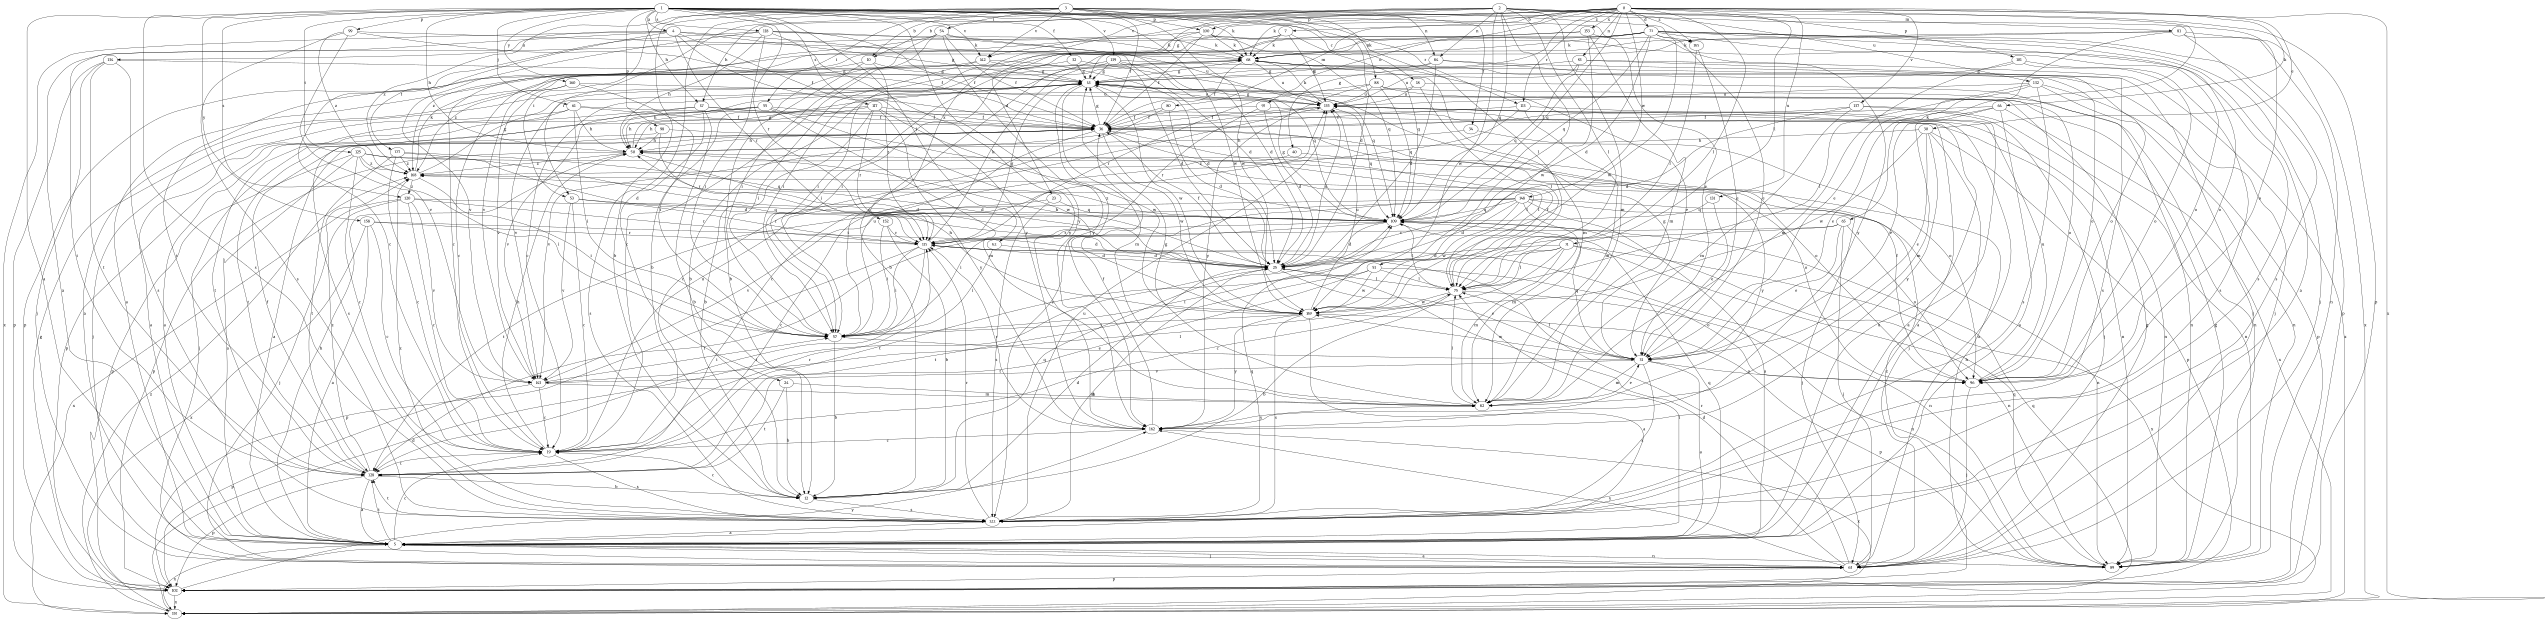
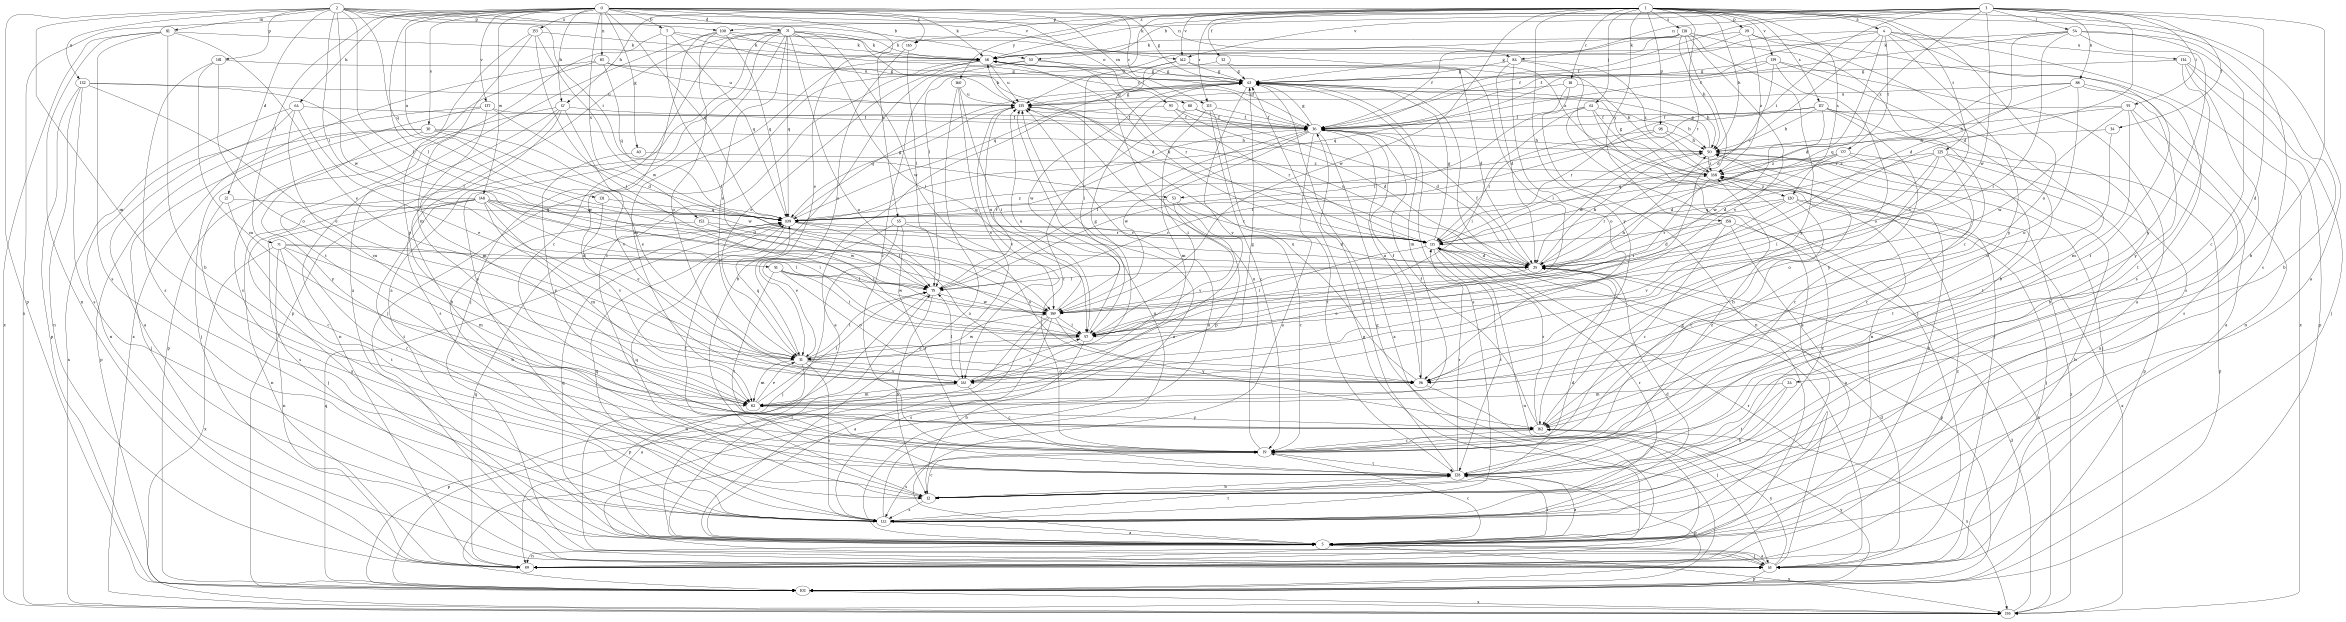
node "62": removed
